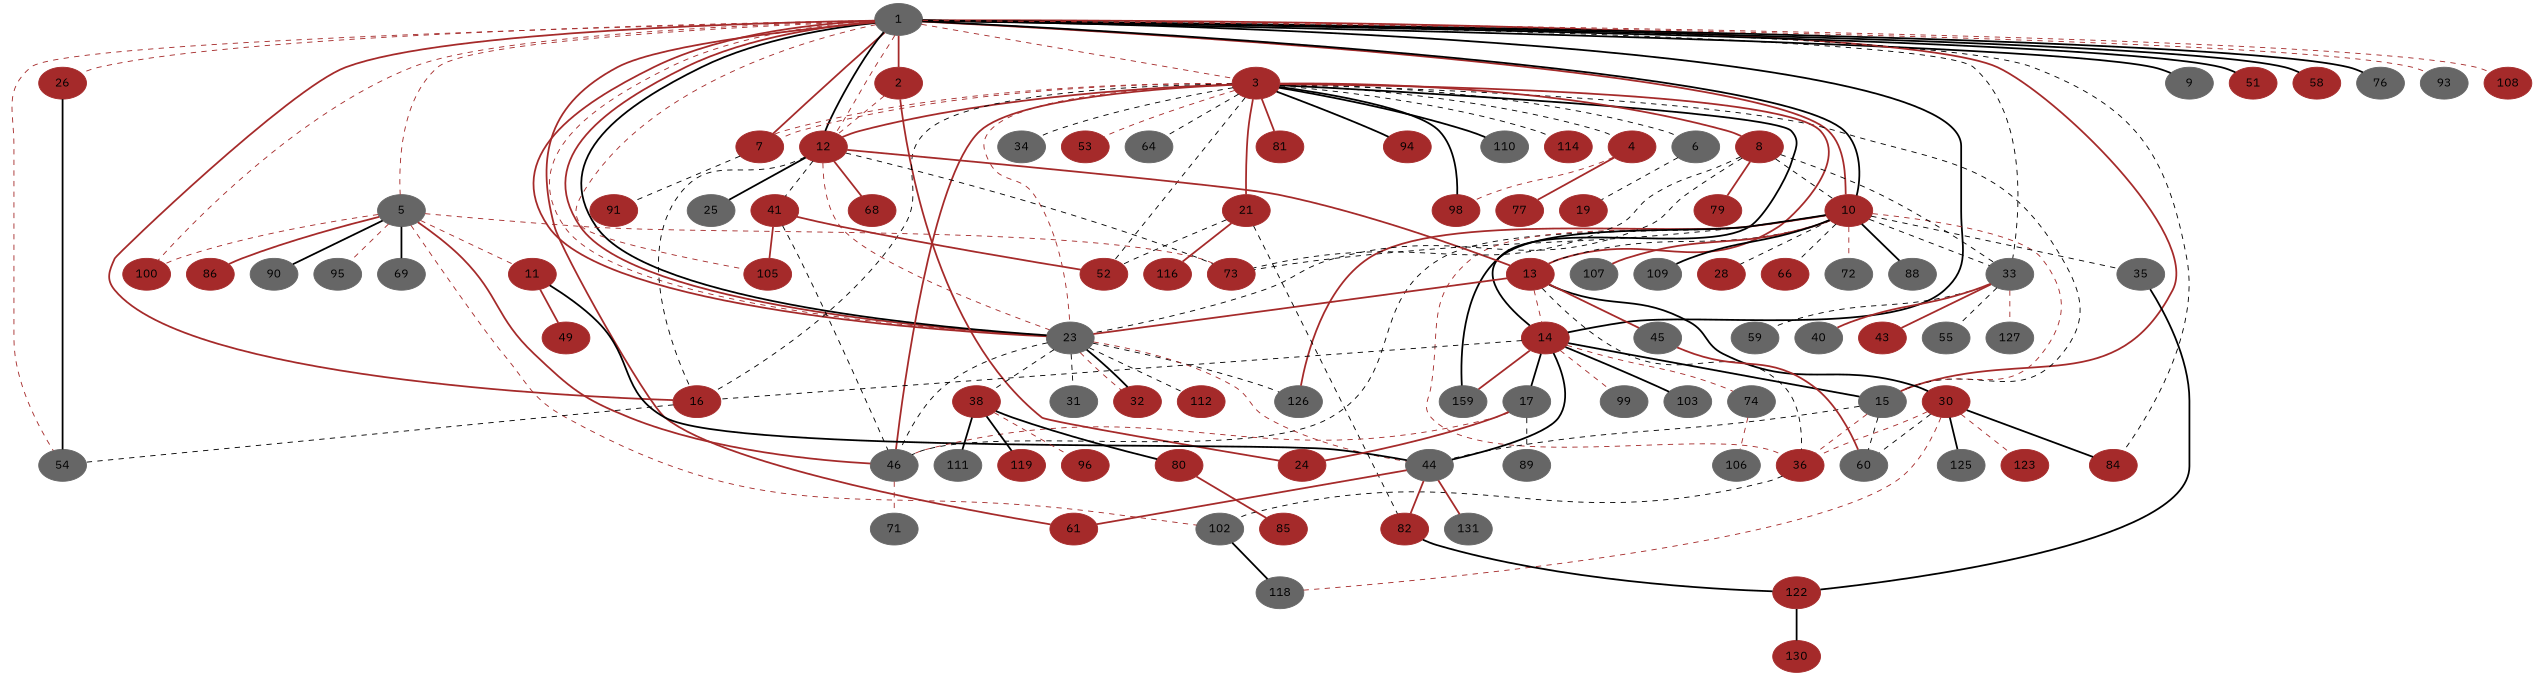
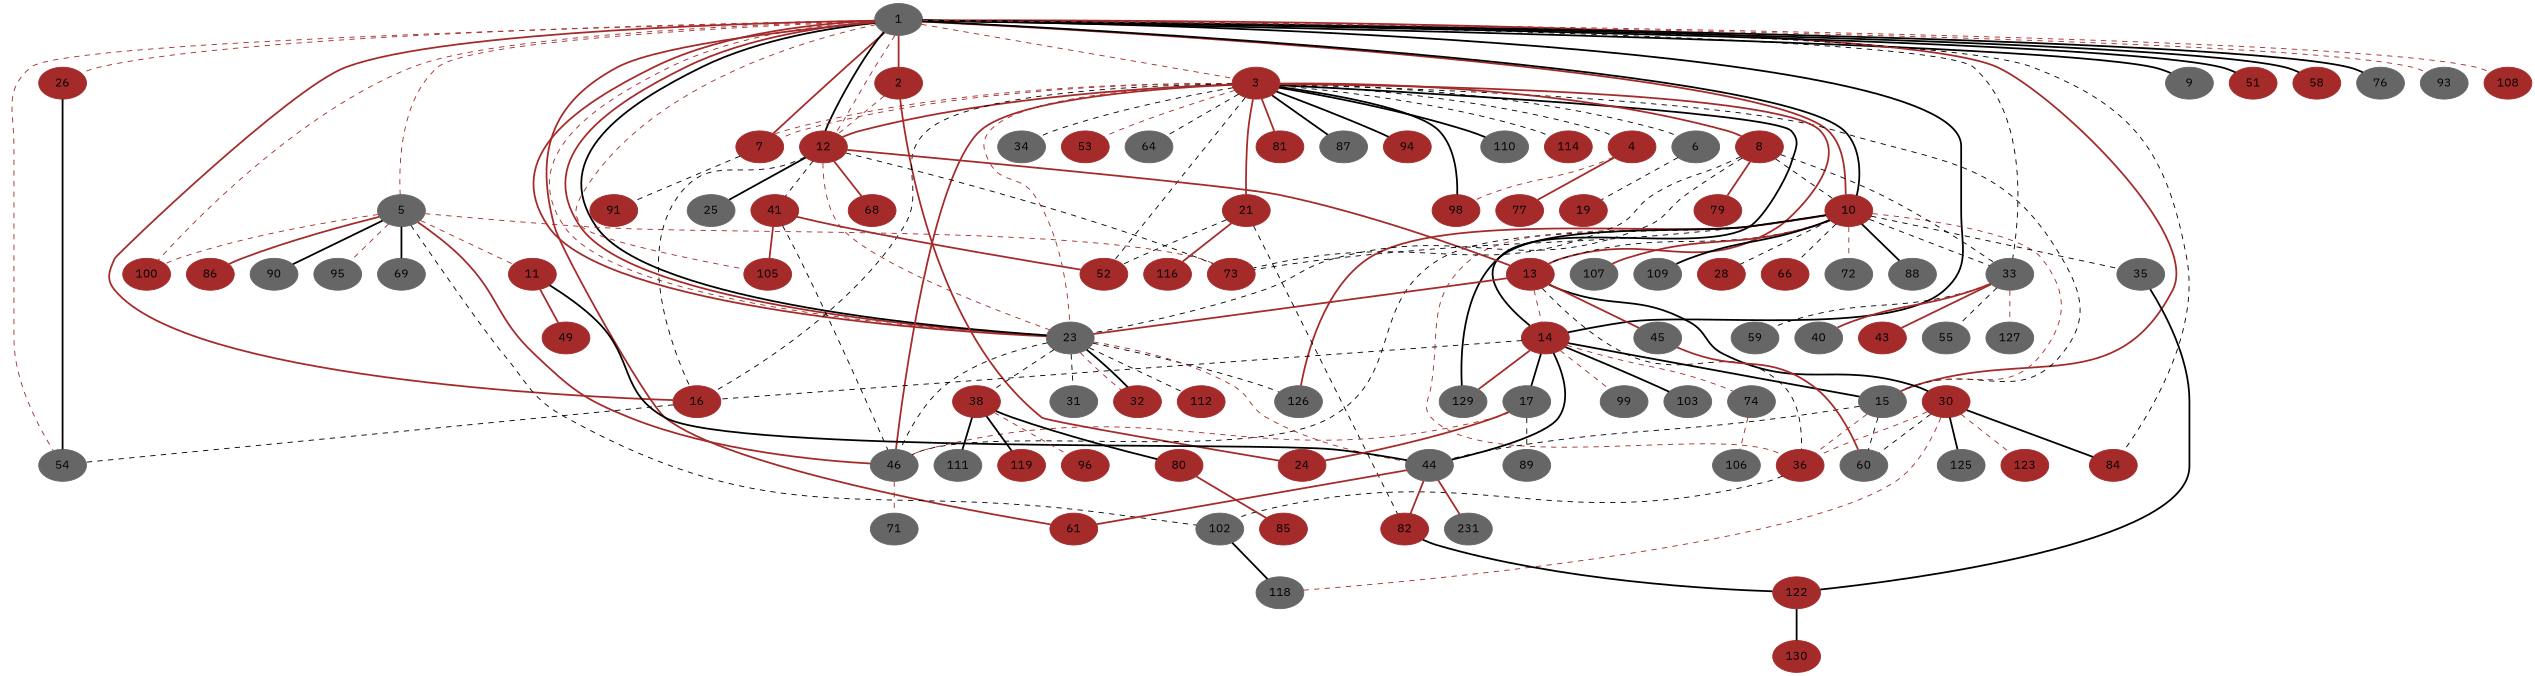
node "87": added
node "159": label "159" -> "129"
edge "5" -- "102": color brown -> black
node "131": label "131" -> "231"
